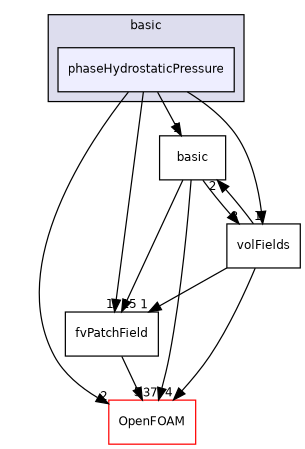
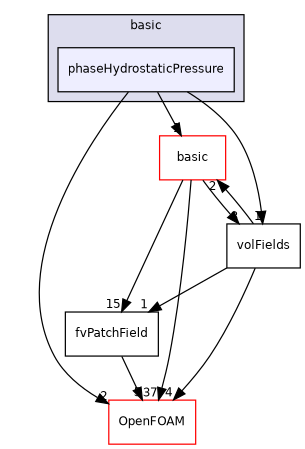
node "basic": color black -> red
edge "phaseHydrostaticPressure" -> "fvPatchField": removed
